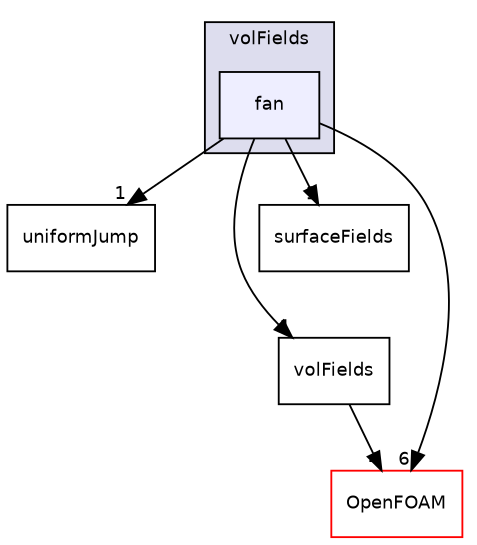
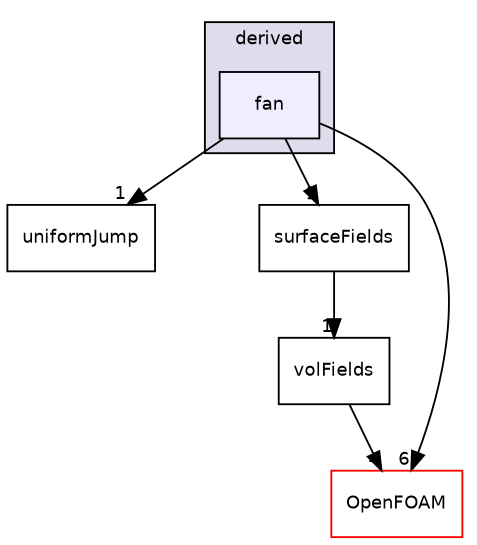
cluster "volFields": label "volFields" -> "derived"
edge "fan" -> "volFields": now "surfaceFields" -> "volFields"
